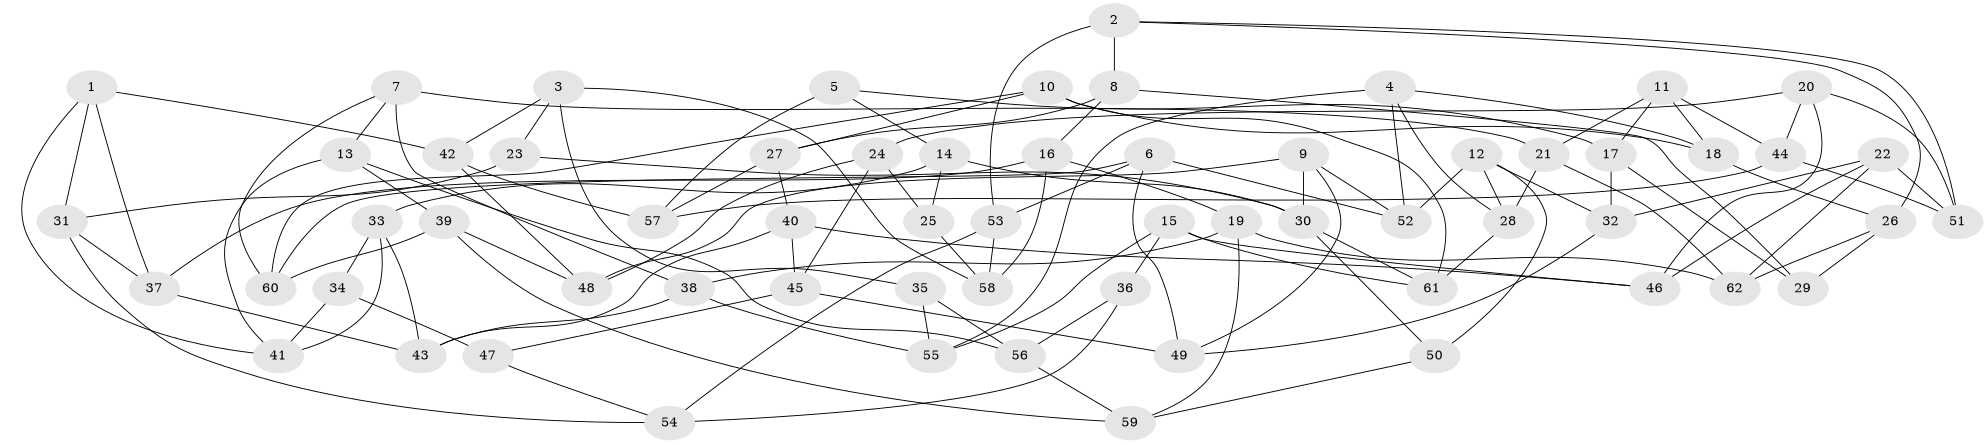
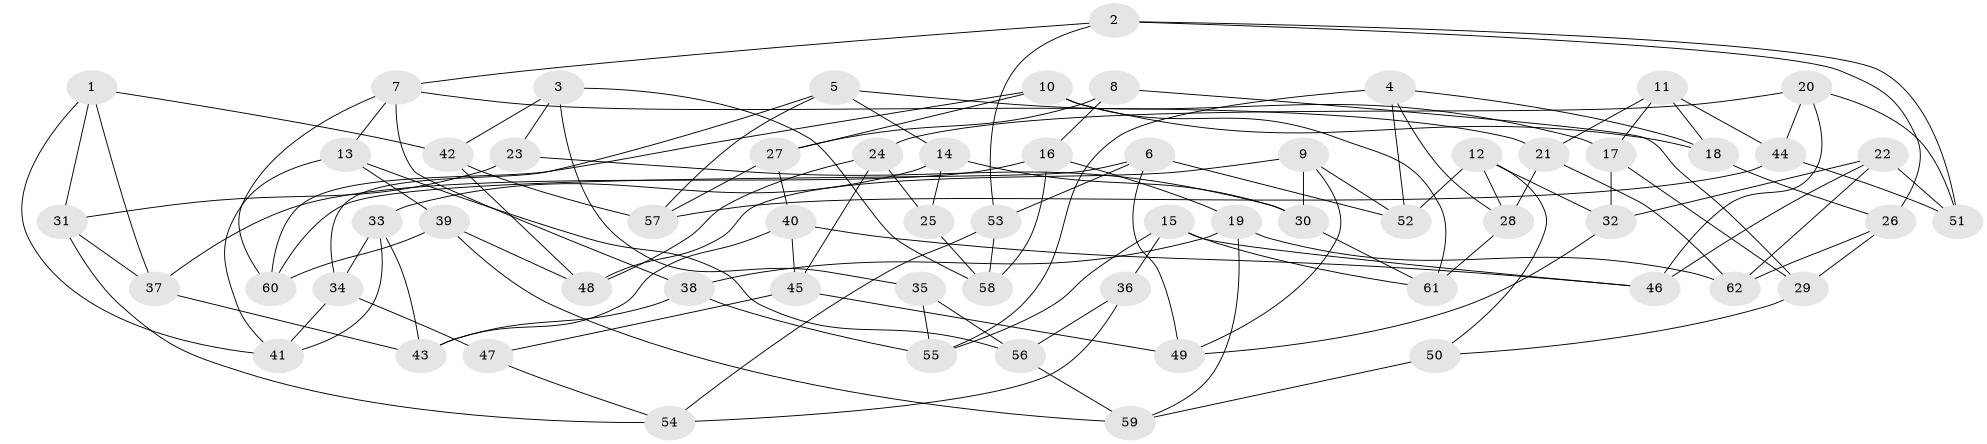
edge "2" -- "8": now "2" -- "7"
edge "5" -- "34": added
edge "30" -- "50": now "29" -- "50"
